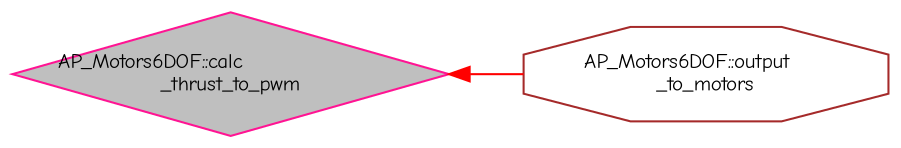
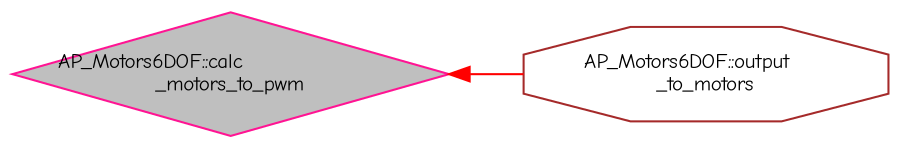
node "AP_Motors6DOF::calc _thrust_to_pwm": label "AP_Motors6DOF::calc _thrust_to_pwm" -> "AP_Motors6DOF::calc _motors_to_pwm"
